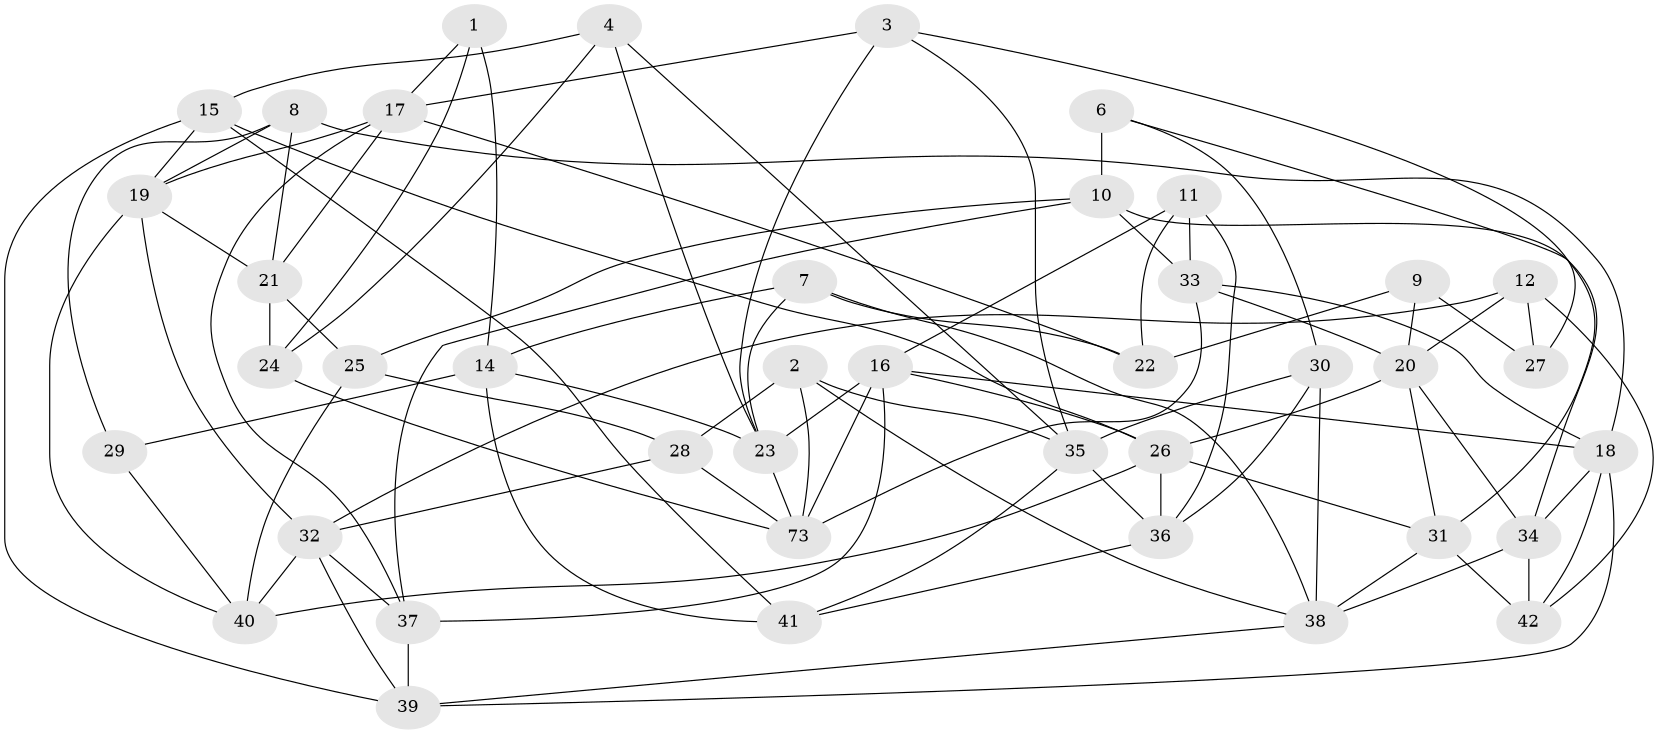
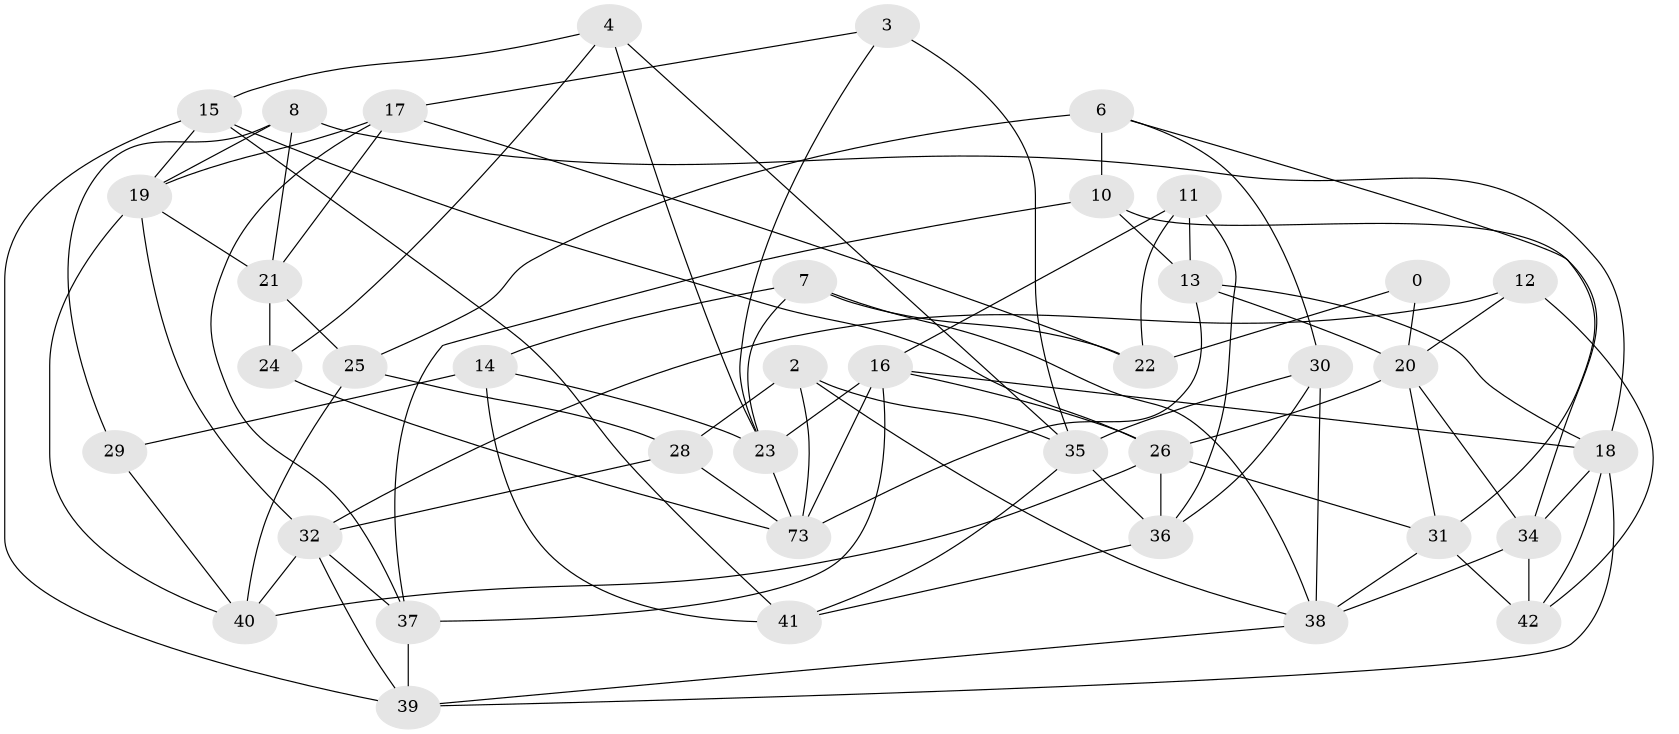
node "1": removed
edge "10" -- "25": now "6" -- "25"
node "33": label "33" -> "13"
node "9": label "9" -> "0"
node "27": removed
